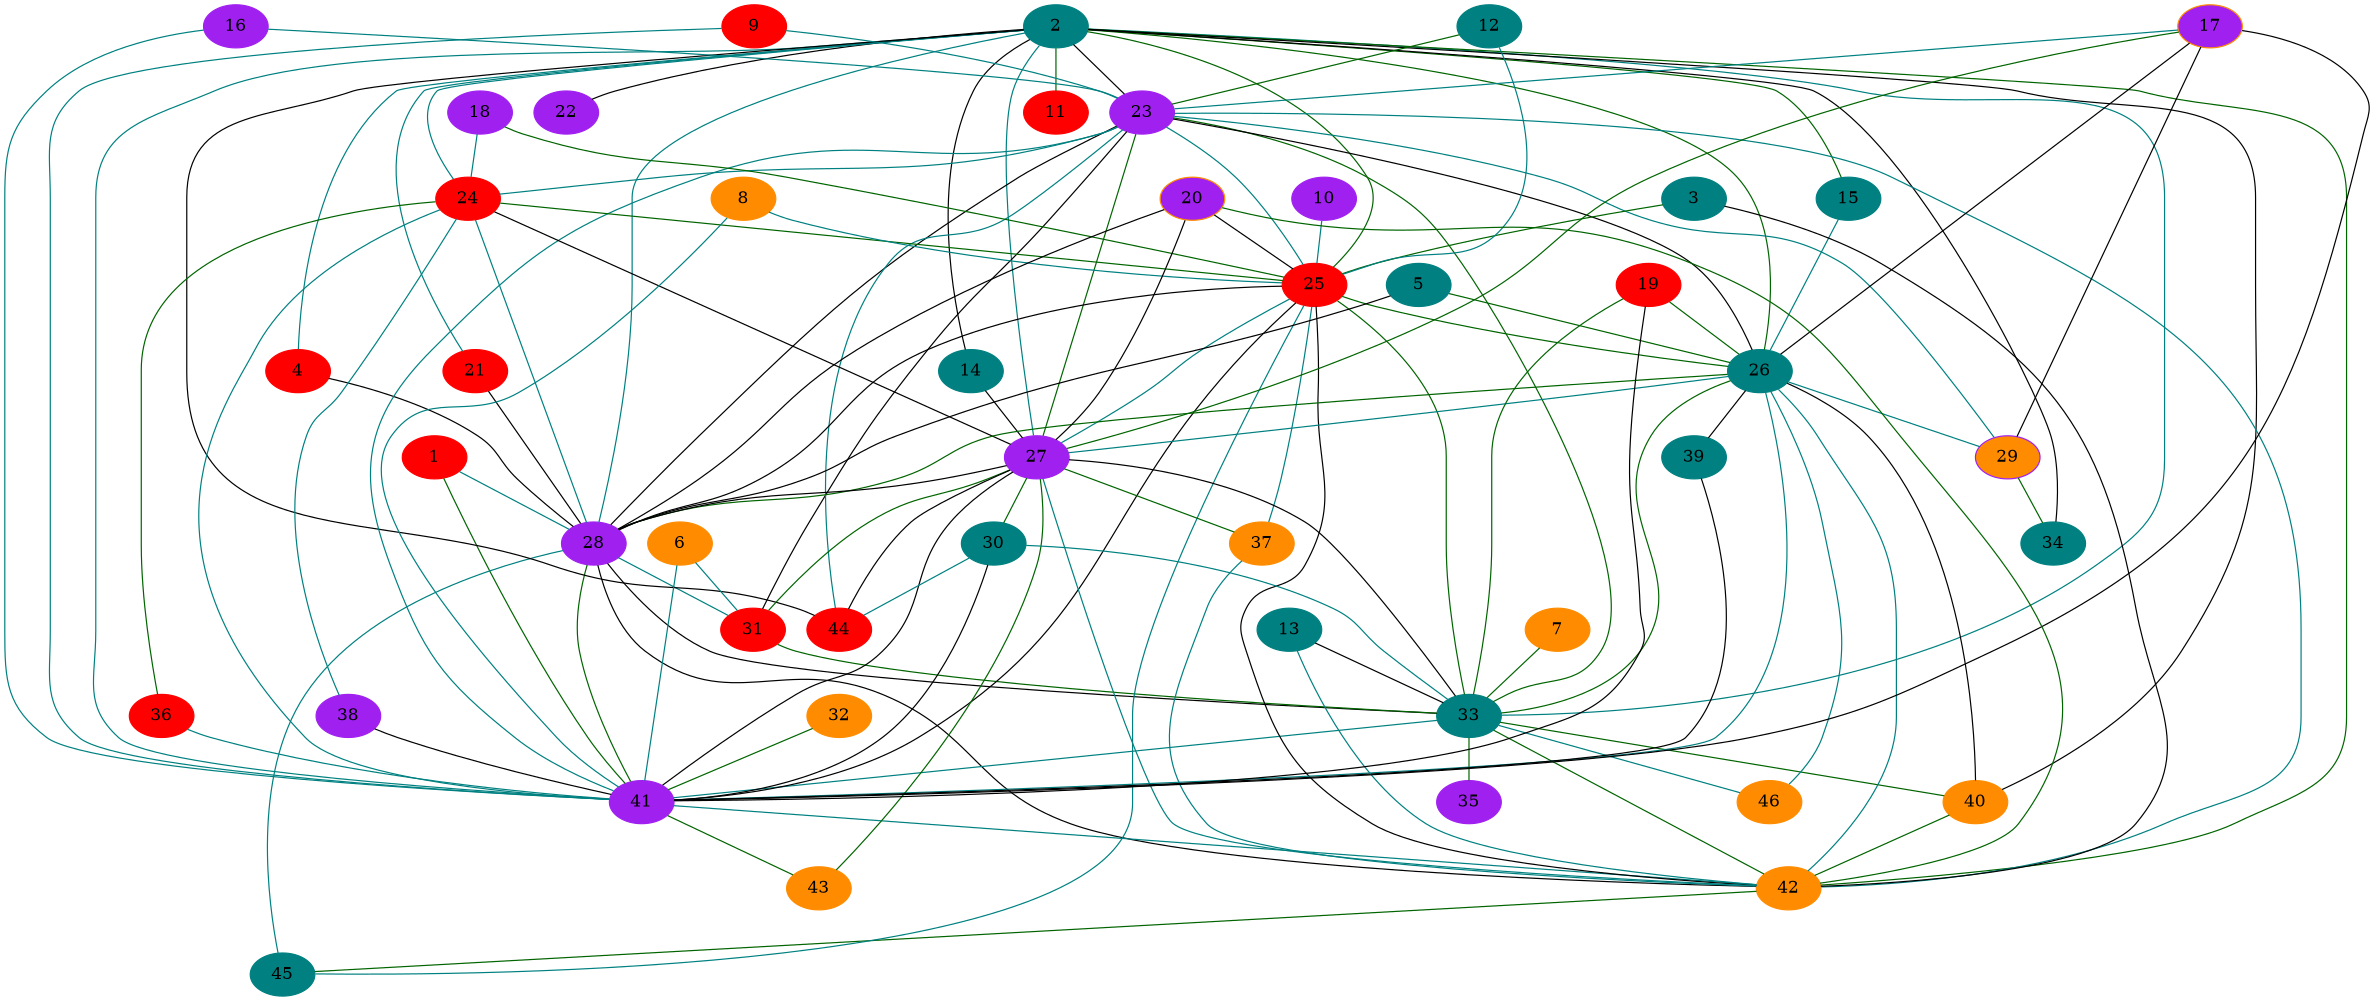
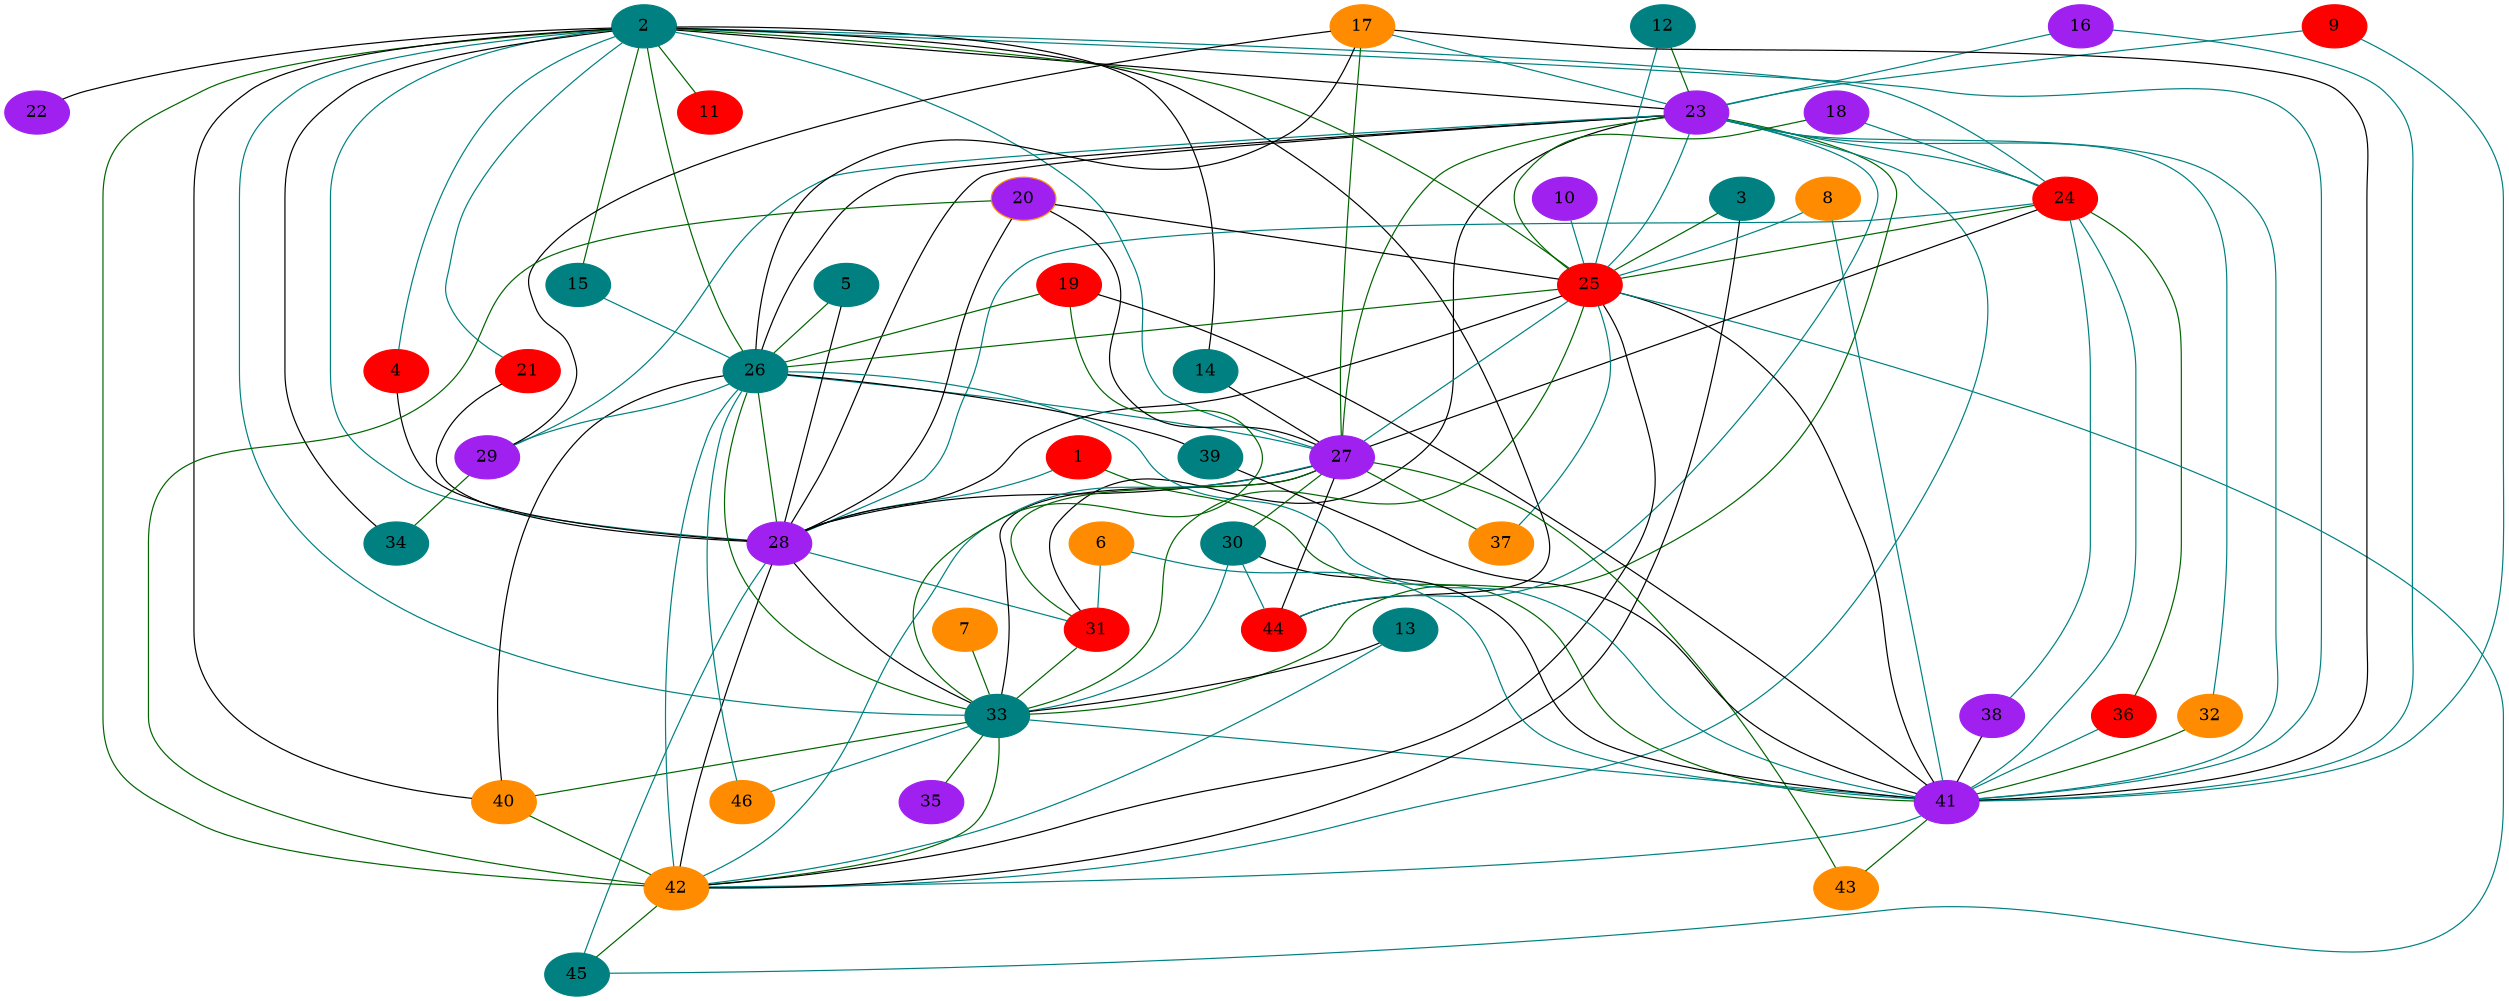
node "17": fillcolor purple -> darkorange
edge "23" -- "32": added
node "29": fillcolor darkorange -> purple
edge "27" -- "41": removed
edge "28" -- "41": removed
edge "37" -- "42": removed
